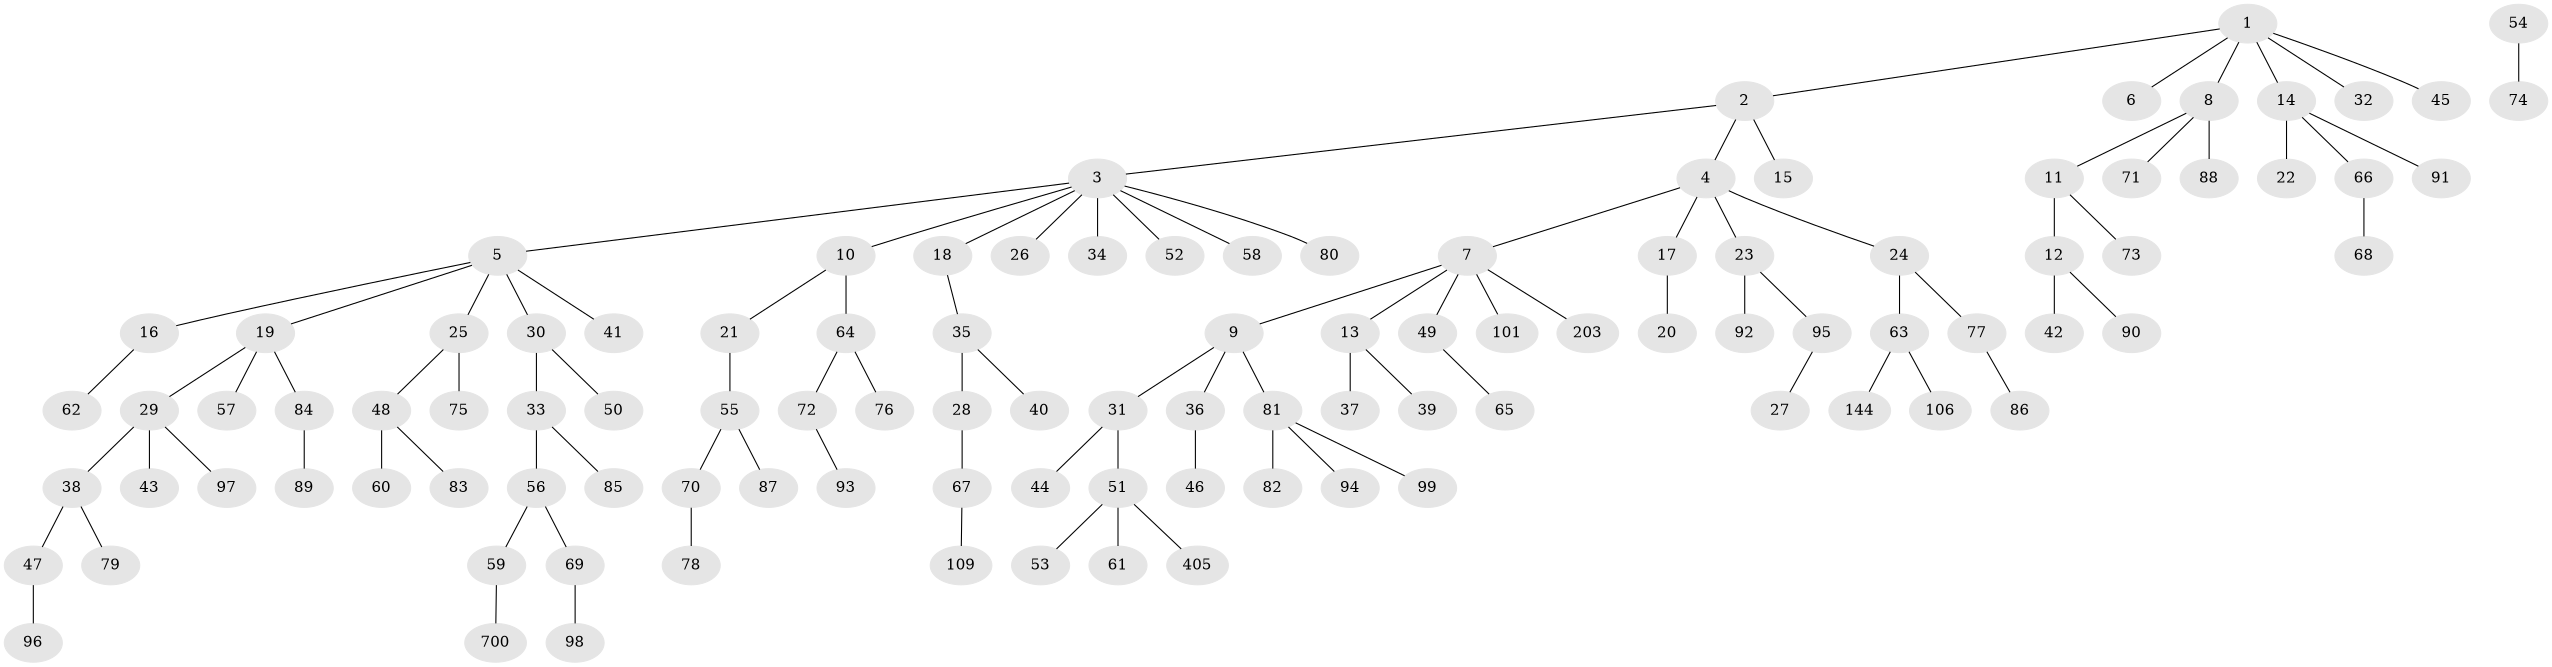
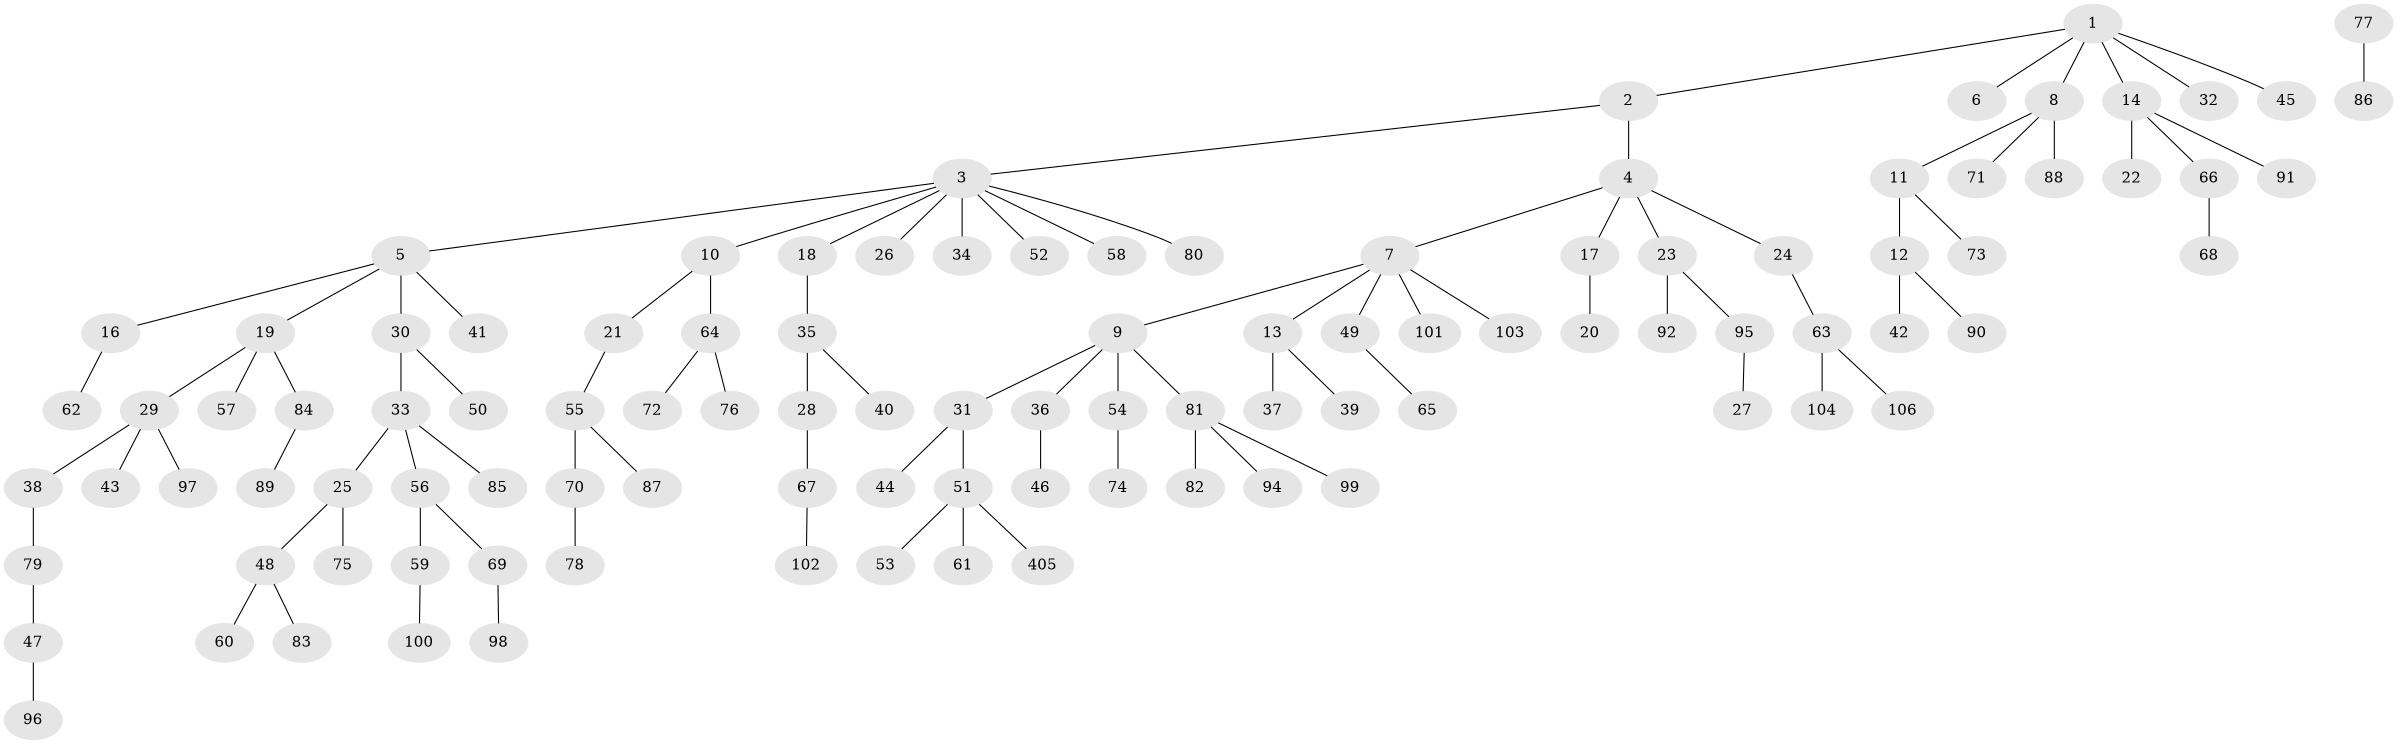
node "15": removed
edge "24" -- "77": removed
edge "5" -- "25": now "33" -- "25"
node "203": label "203" -> "103"
edge "9" -- "54": added
node "144": label "144" -> "104"
node "93": removed
edge "38" -- "47": now "79" -- "47"
node "109": label "109" -> "102"
node "700": label "700" -> "100"
